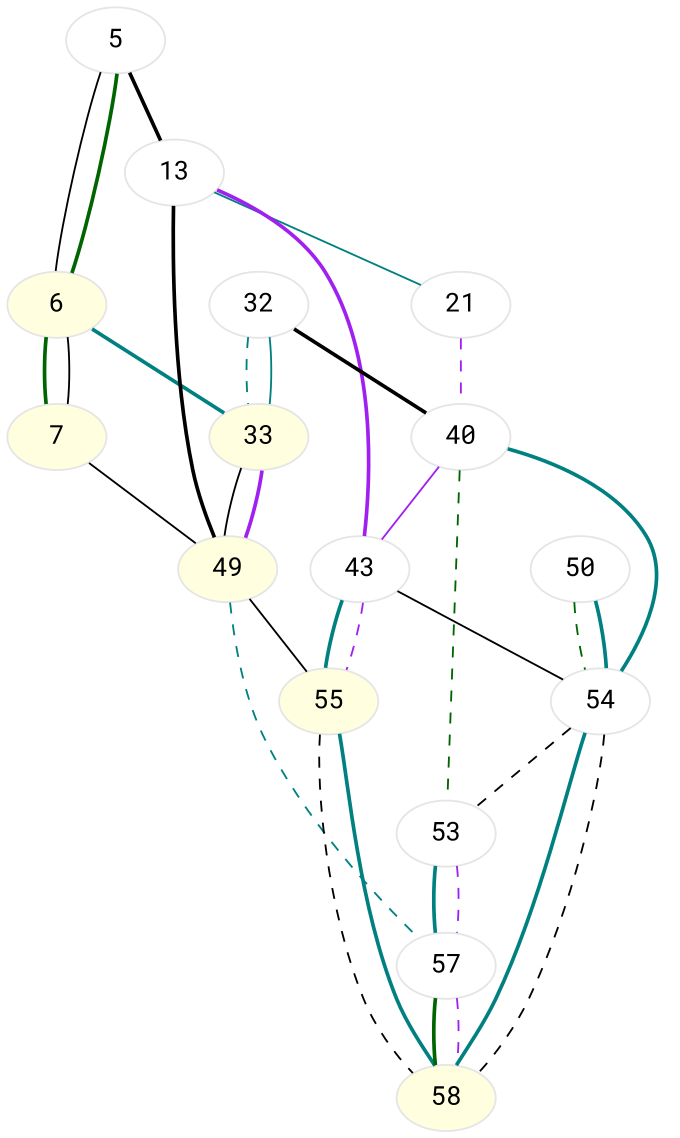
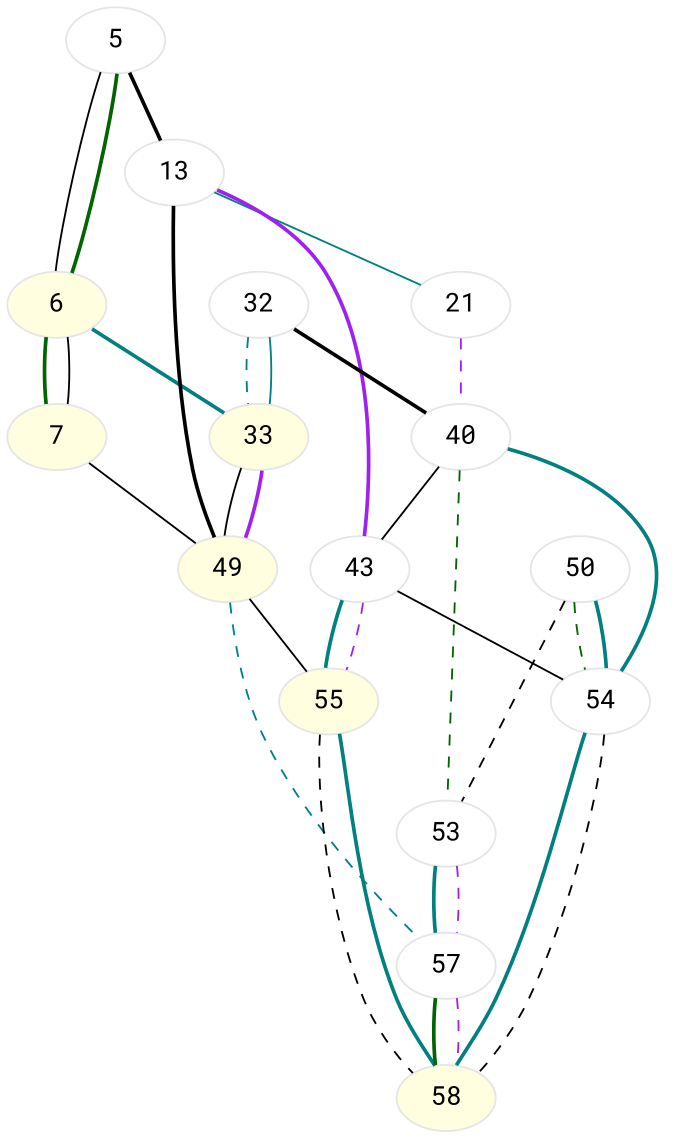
edge "40" -- "43": color purple -> black
edge "54" -- "53": now "50" -- "53"
